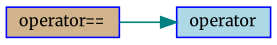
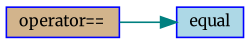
node "operator": label "operator" -> "equal"
